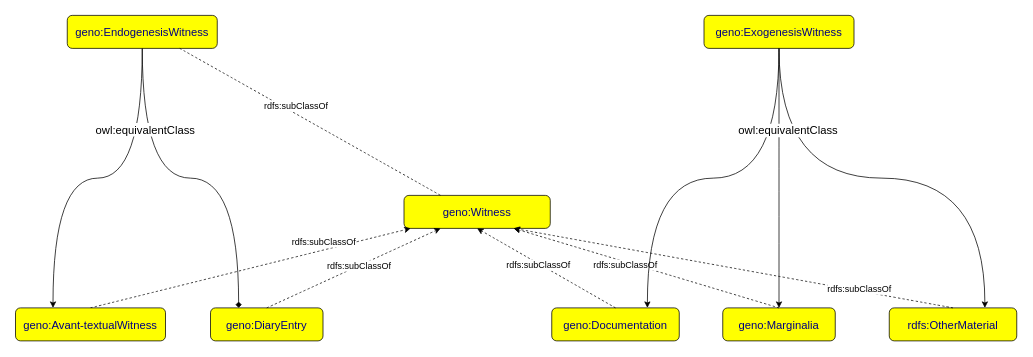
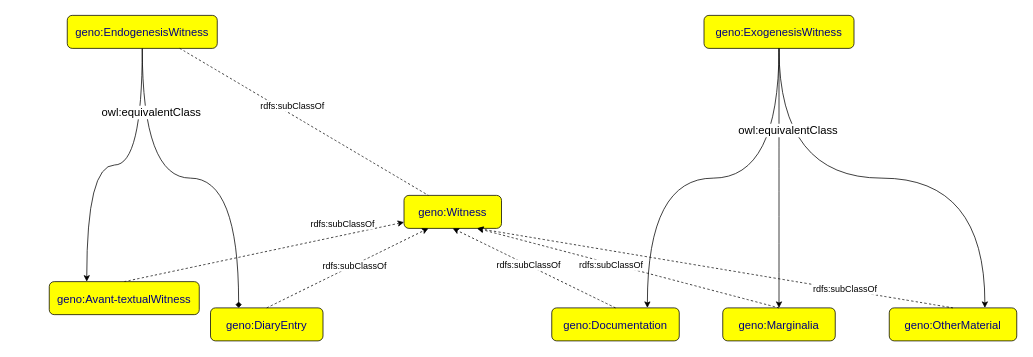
node "geno:Witness": size 146x33 -> 98x33
node "geno:Avant-textualWitness": moved (90, 324) -> (124, 298)
node "rdfs:OtherMaterial": label "rdfs:OtherMaterial" -> "geno:OtherMaterial"
